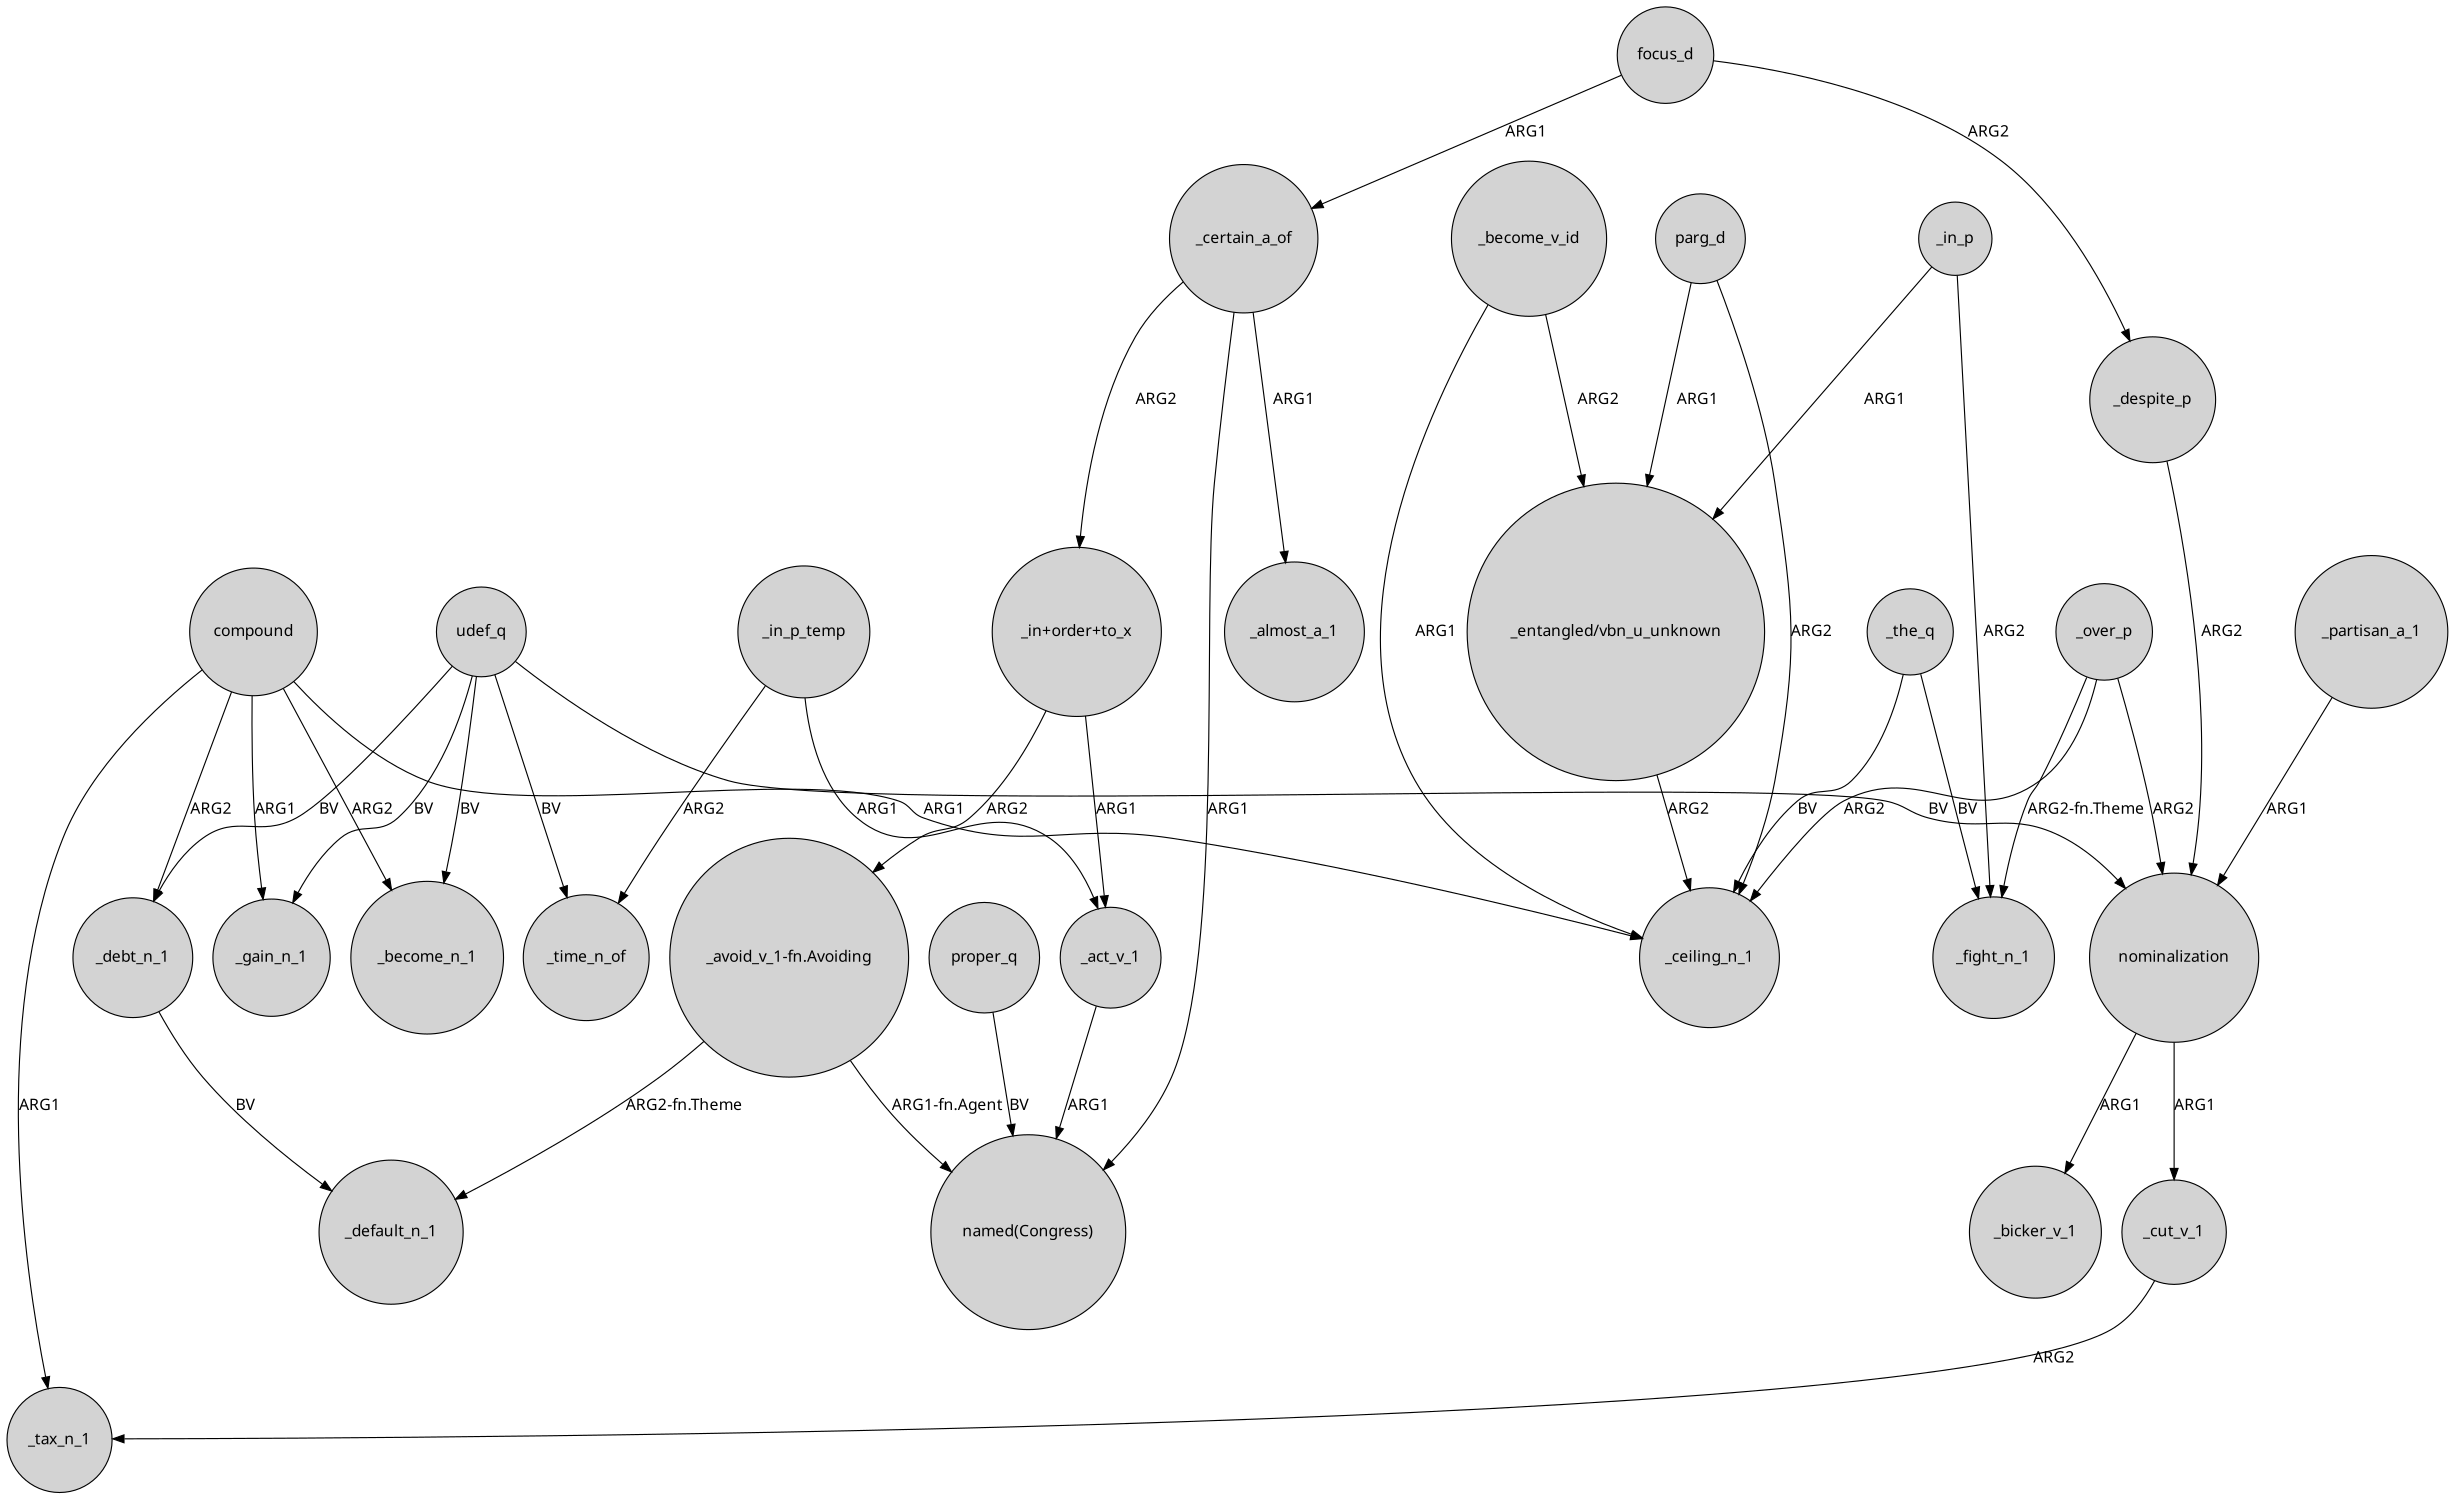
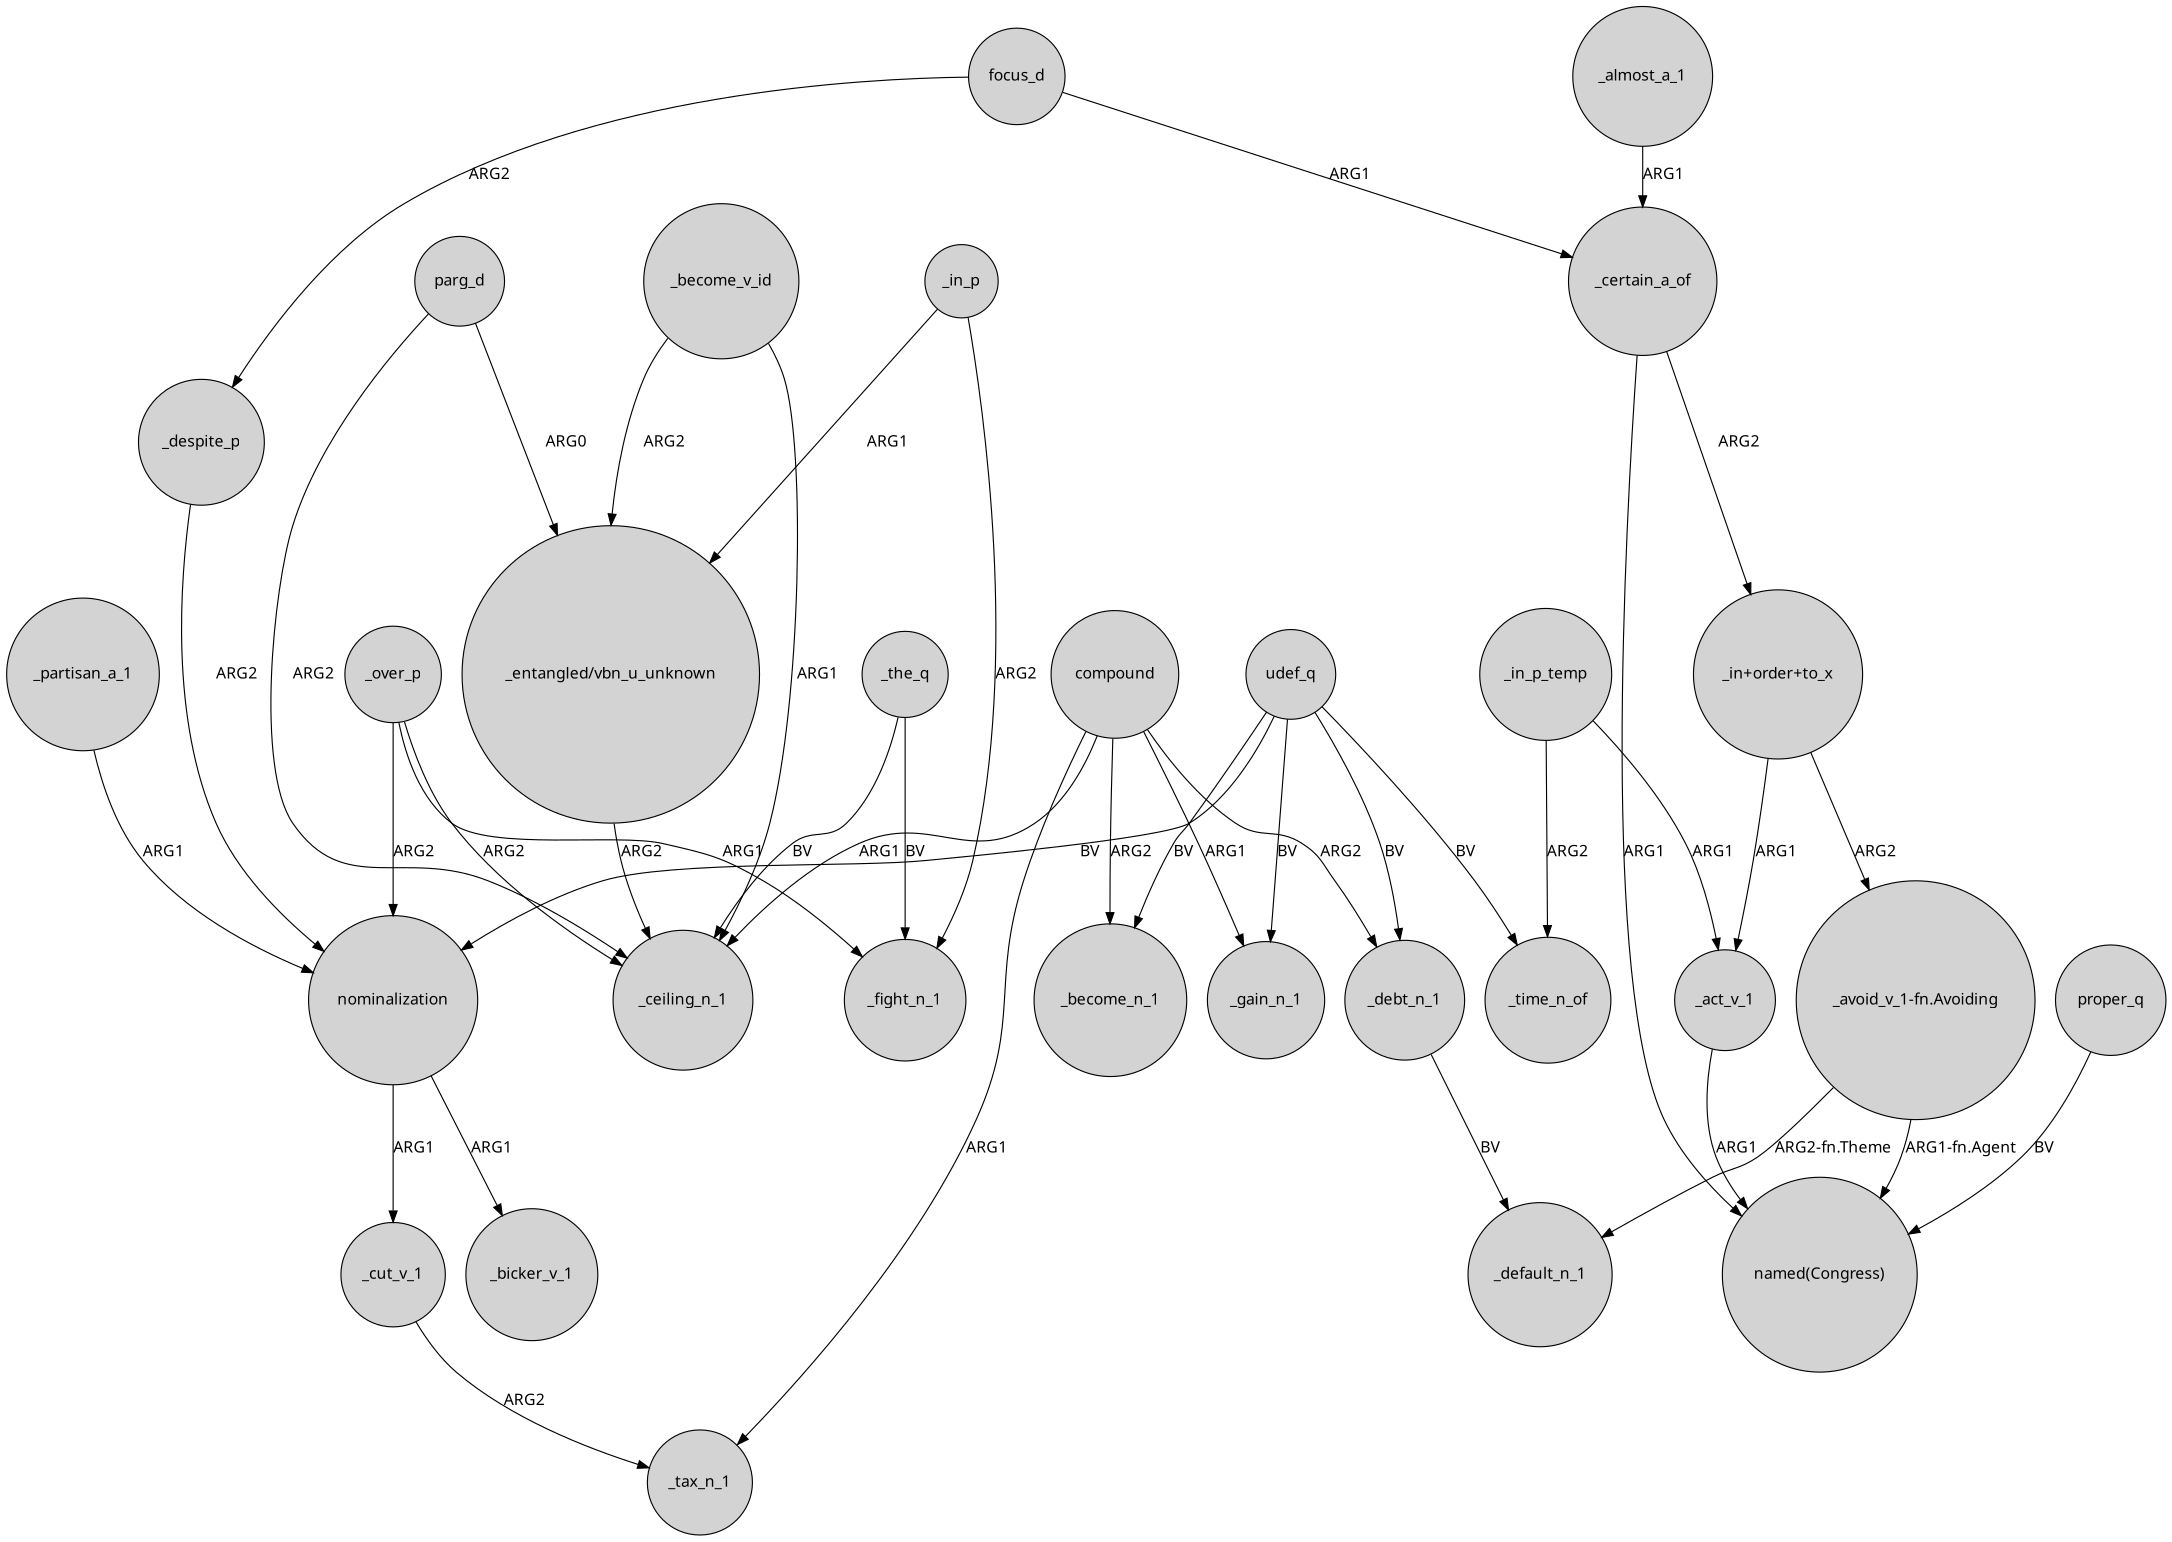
edge "parg_d" -> "_entangled/vbn_u_unknown": label "ARG1" -> "ARG0"
edge "_certain_a_of" -> "_almost_a_1": reversed
edge "_over_p" -> "_fight_n_1": label "ARG2-fn.Theme" -> "ARG1"
